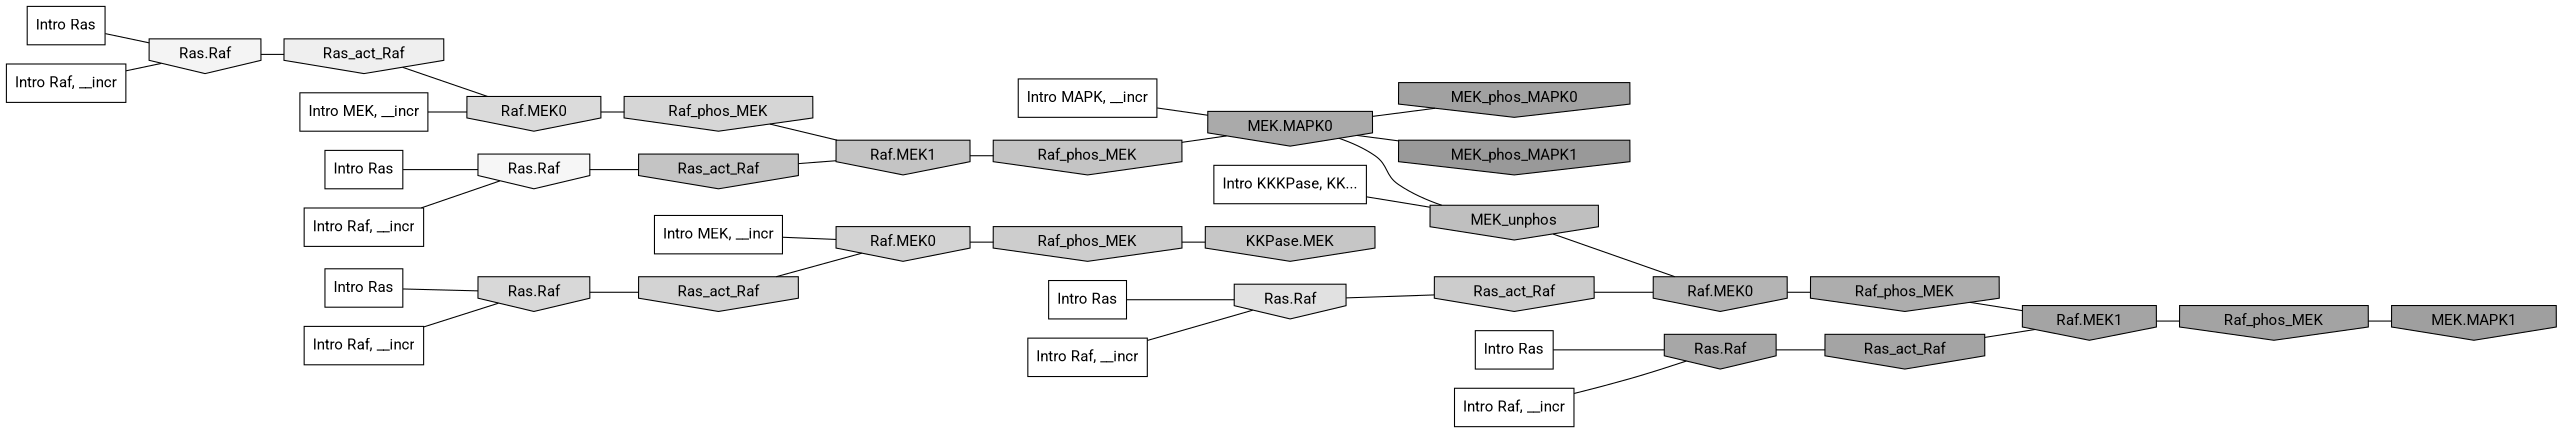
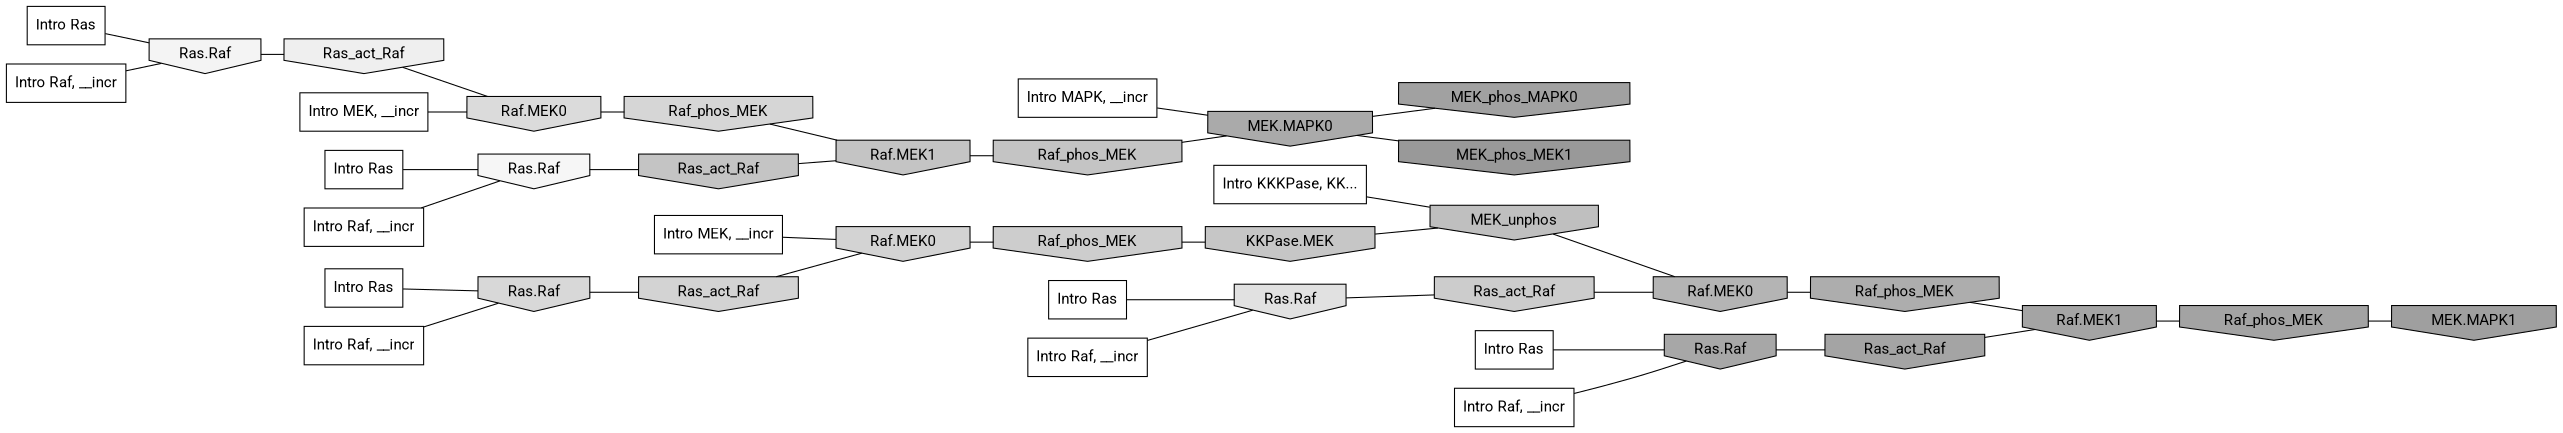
node "MEK_phos_MAPK1": label "MEK_phos_MAPK1" -> "MEK_phos_MEK1"
edge "MEK.MAPK0" -- "MEK_unphos": now "KKPase.MEK" -- "MEK_unphos"
